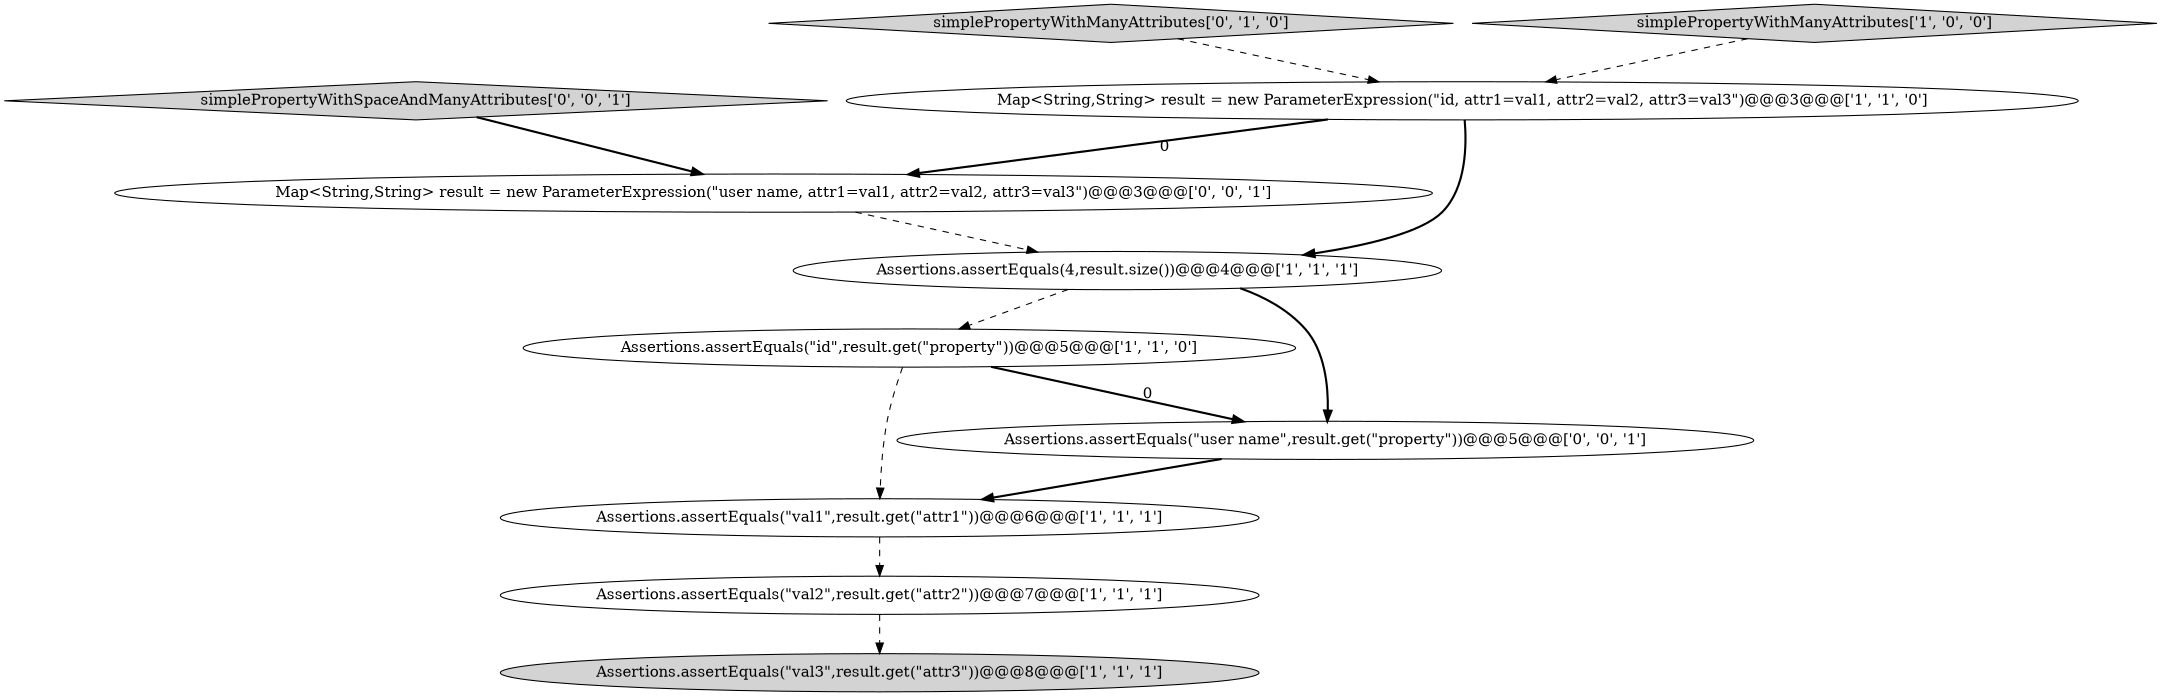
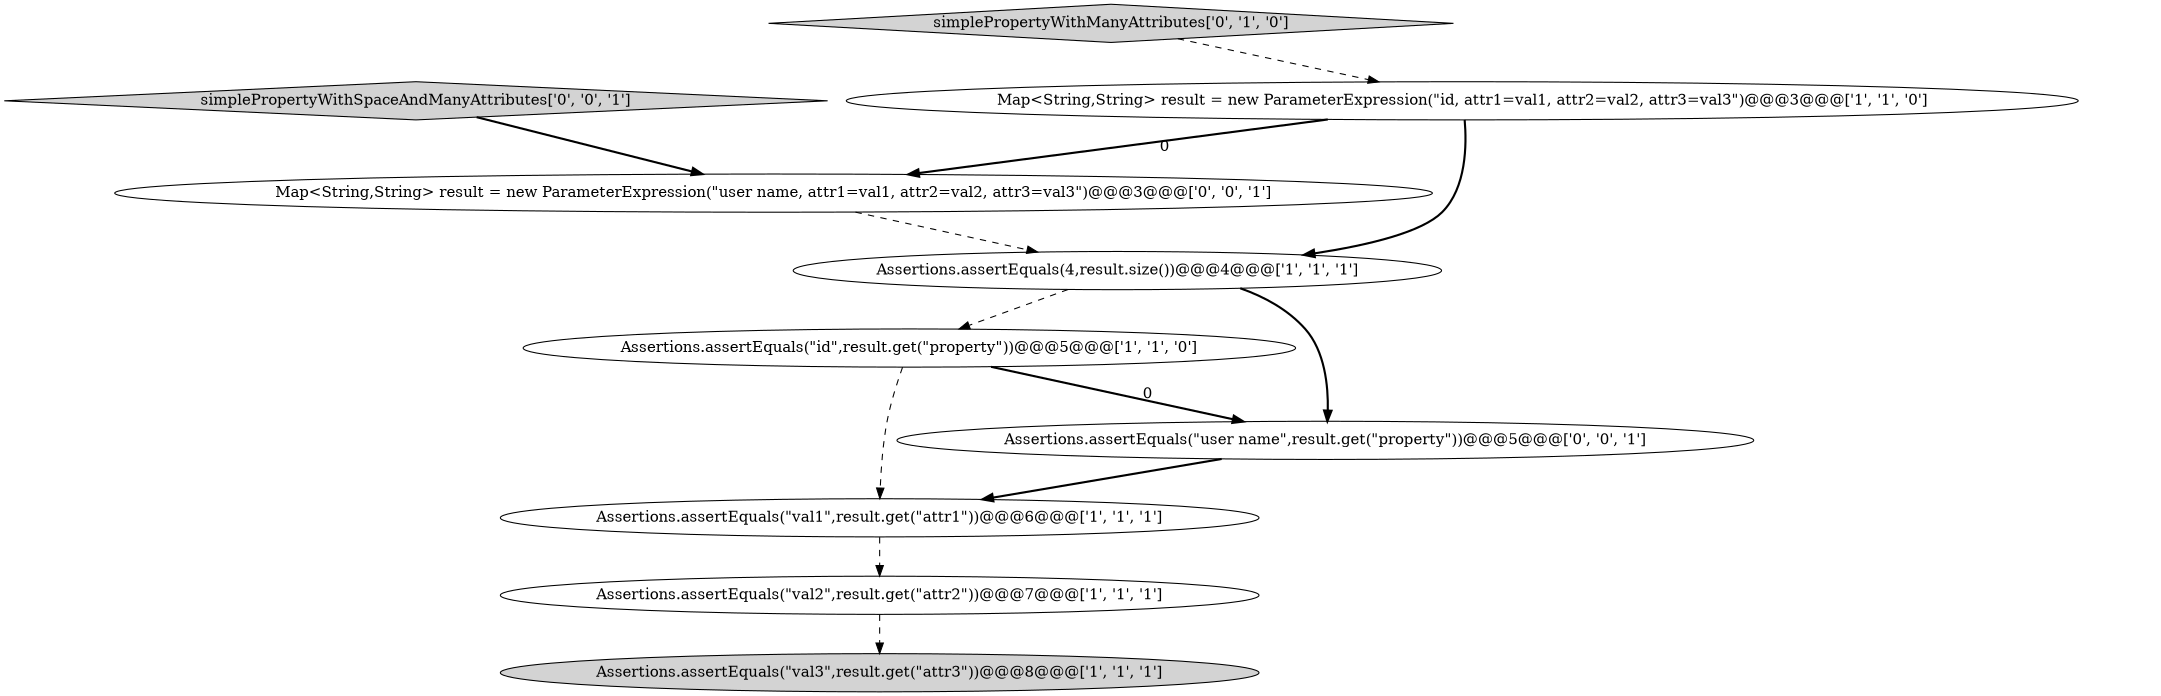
node "simplePropertyWithManyAttributes['1', '0', '0']": removed
